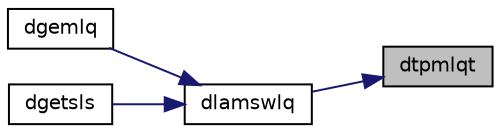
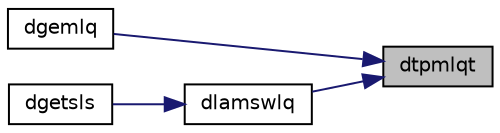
edge "dgemlq" -> "dlamswlq": now "dgemlq" -> "dtpmlqt"
